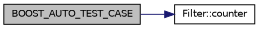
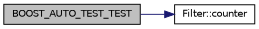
node "BOOST_AUTO_TEST_CASE": label "BOOST_AUTO_TEST_CASE" -> "BOOST_AUTO_TEST_TEST"
